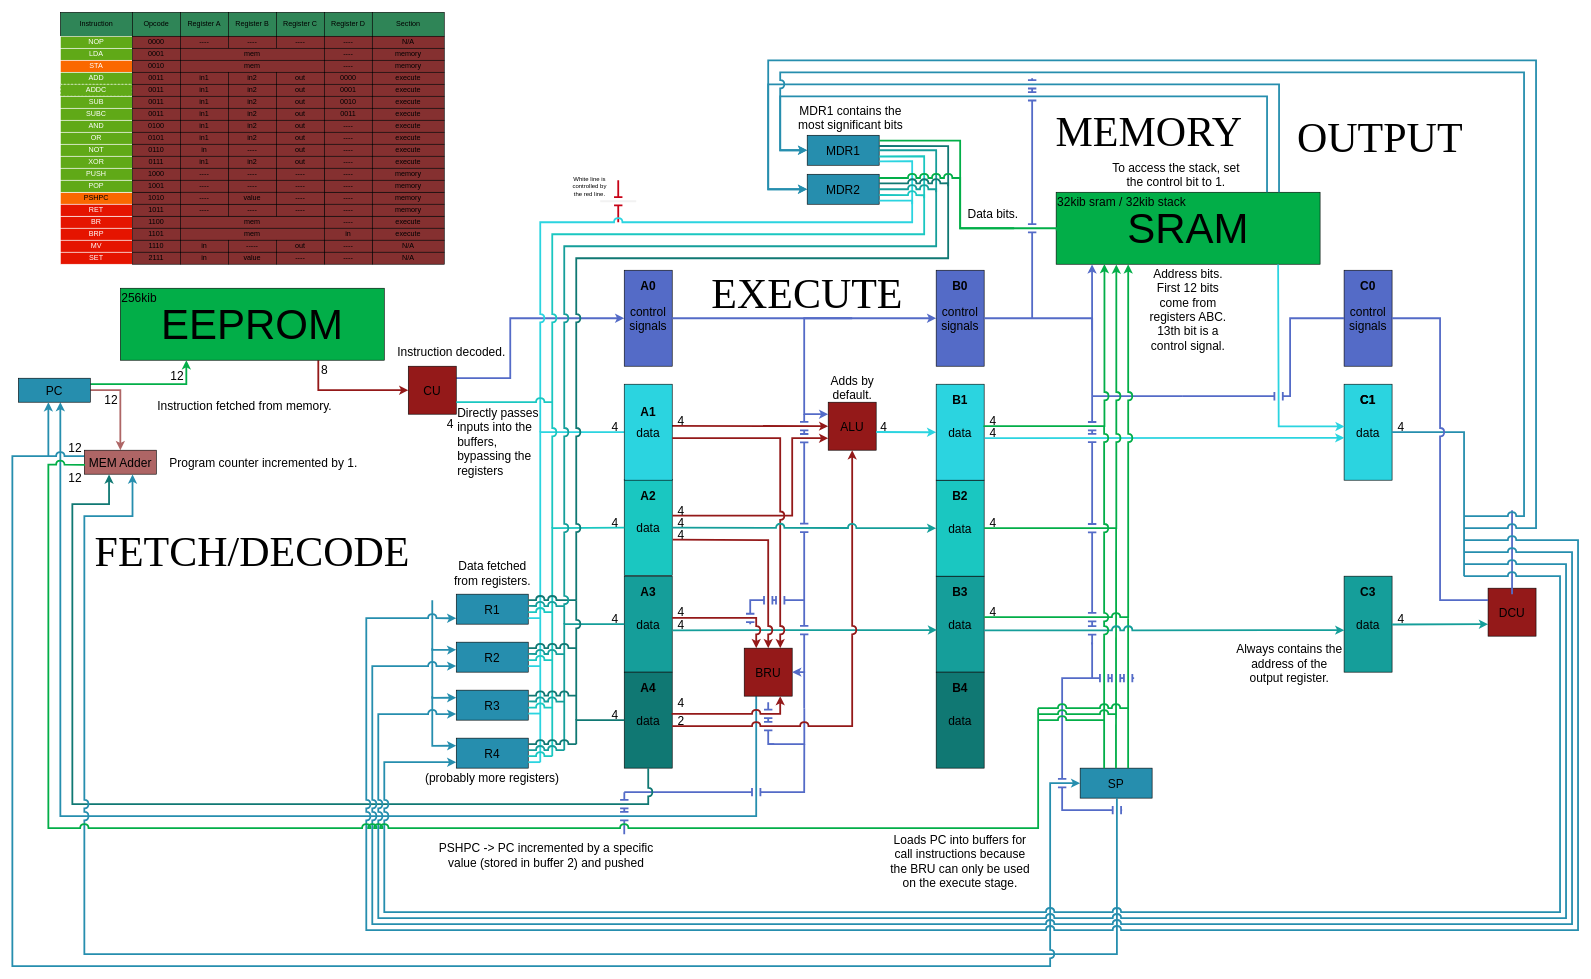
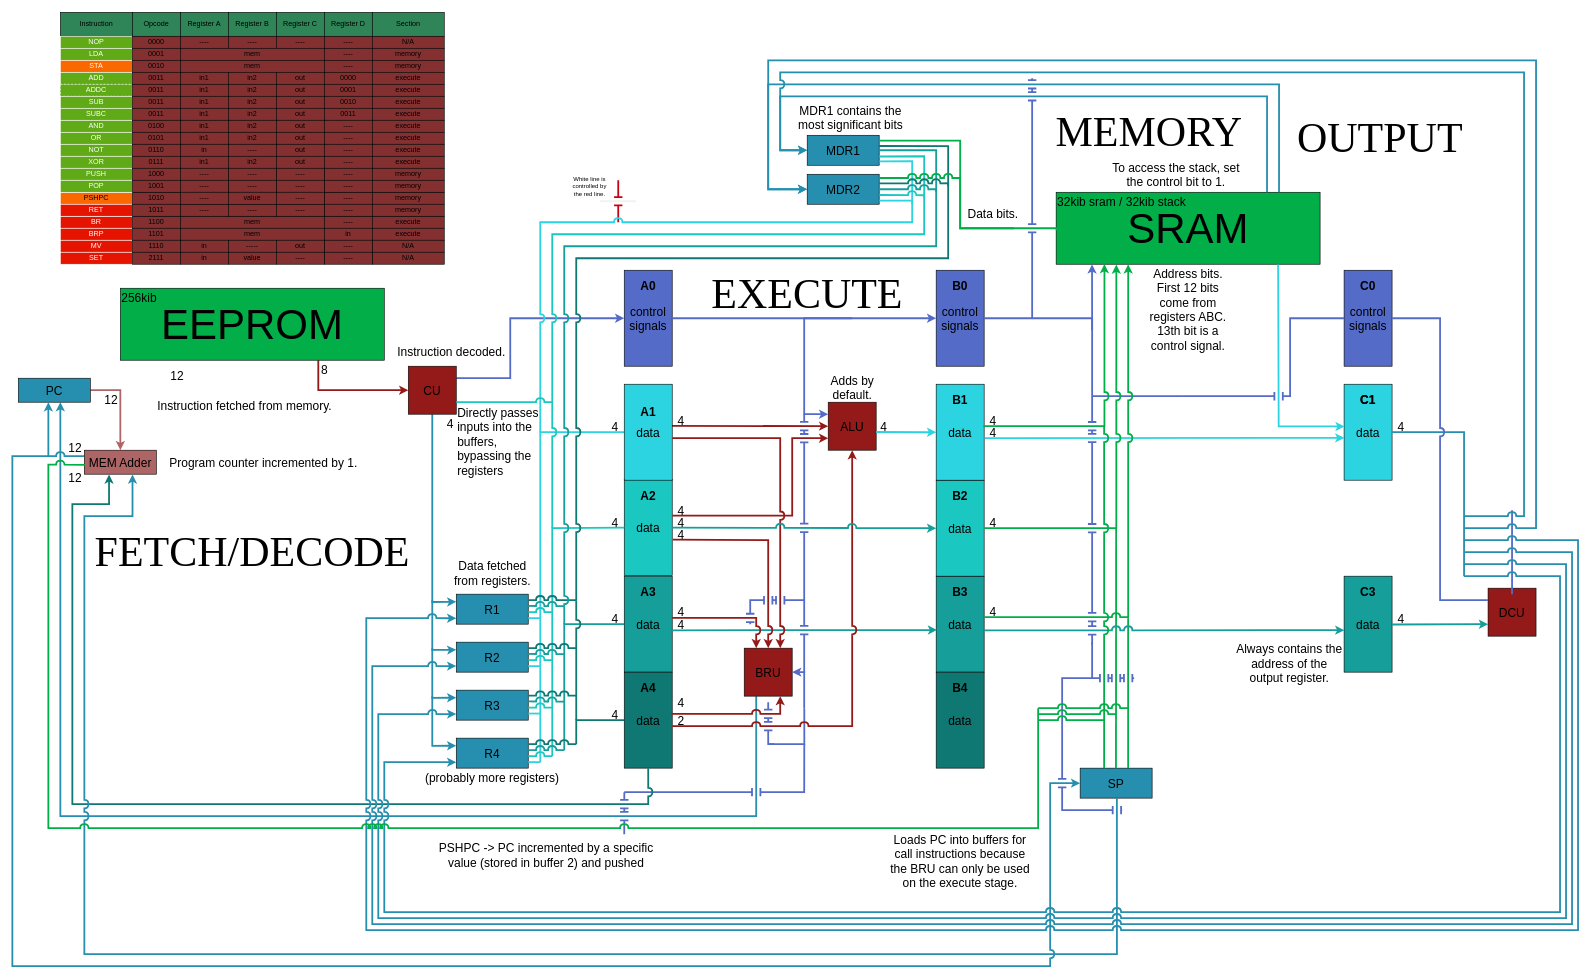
edge "PC" -> "EEPROM": removed
edge "CU" -> "R1": added
